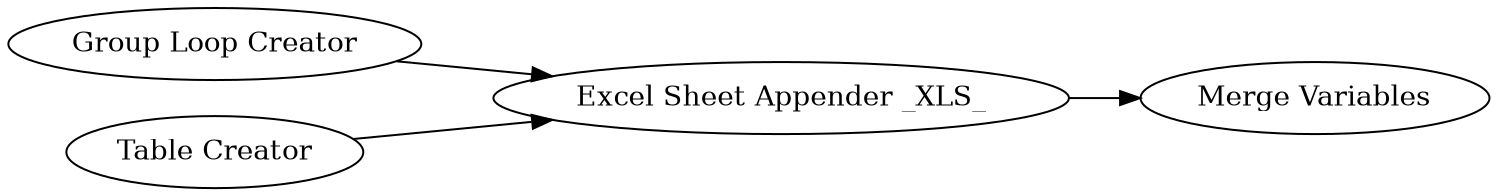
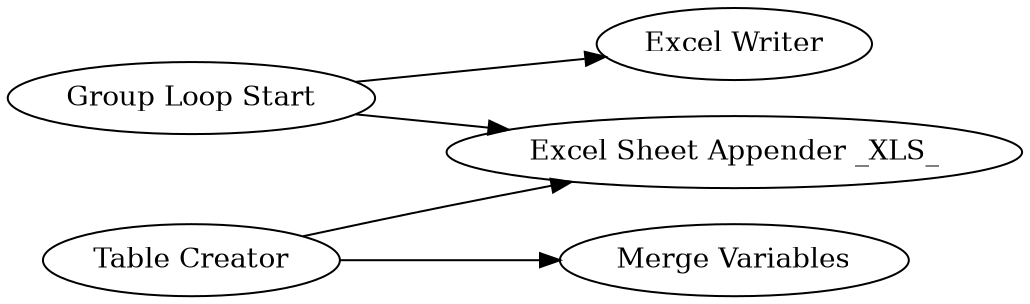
node "Group Loop Creator": label "Group Loop Creator" -> "Group Loop Start"
node "Excel Writer": added
edge "Excel Sheet Appender _XLS_" -> "Merge Variables": now "Table Creator" -> "Merge Variables"
